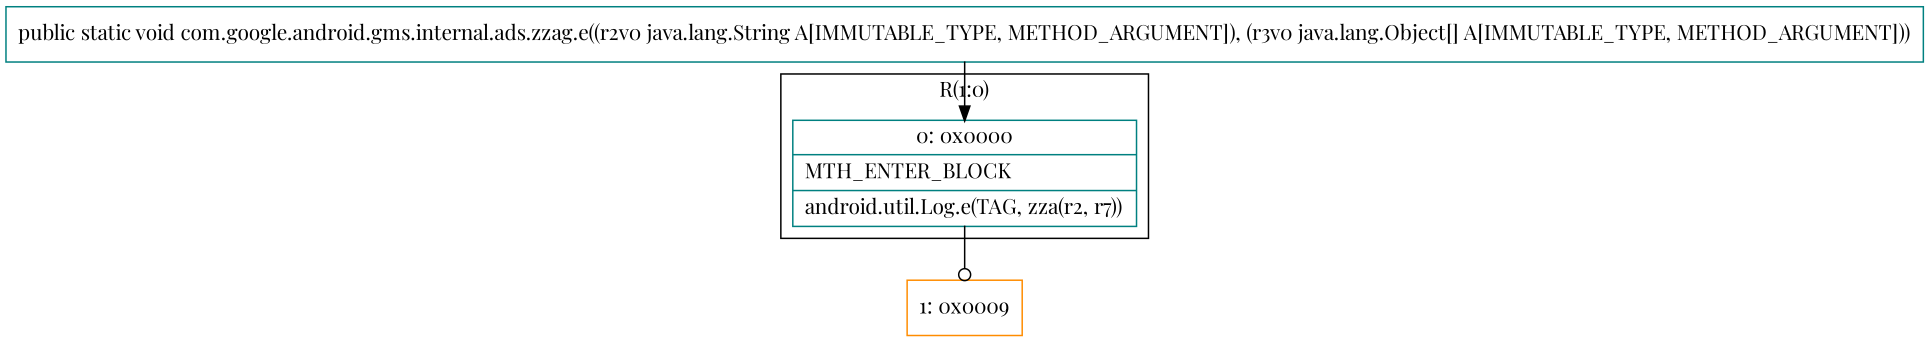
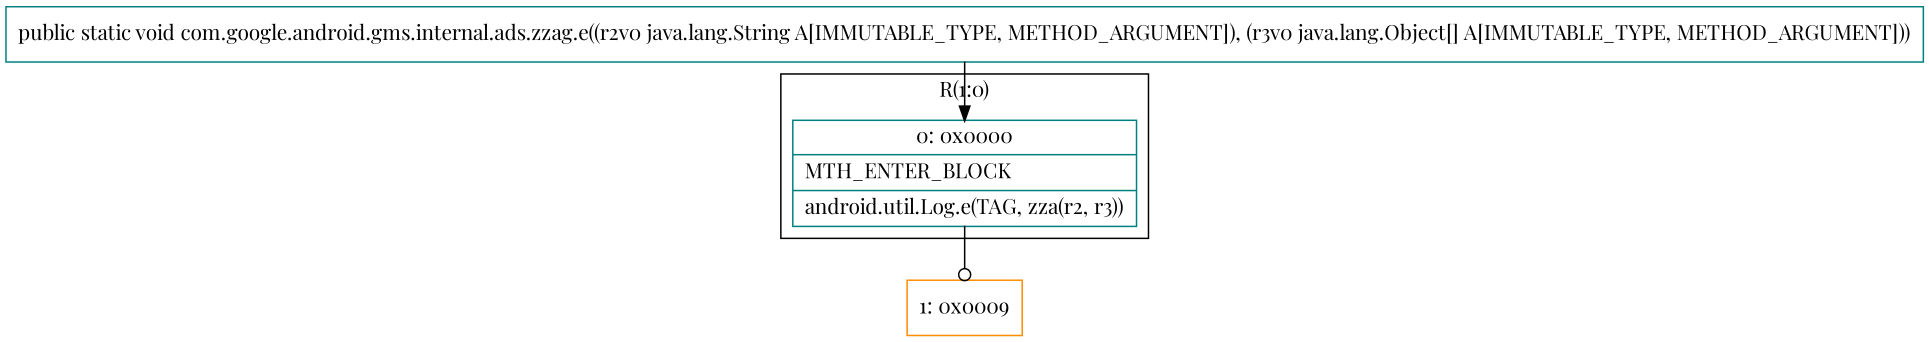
node "0: 0x0000": text "android.util.Log.e(TAG, zza(r2, r7))" -> "android.util.Log.e(TAG, zza(r2, r3))"
